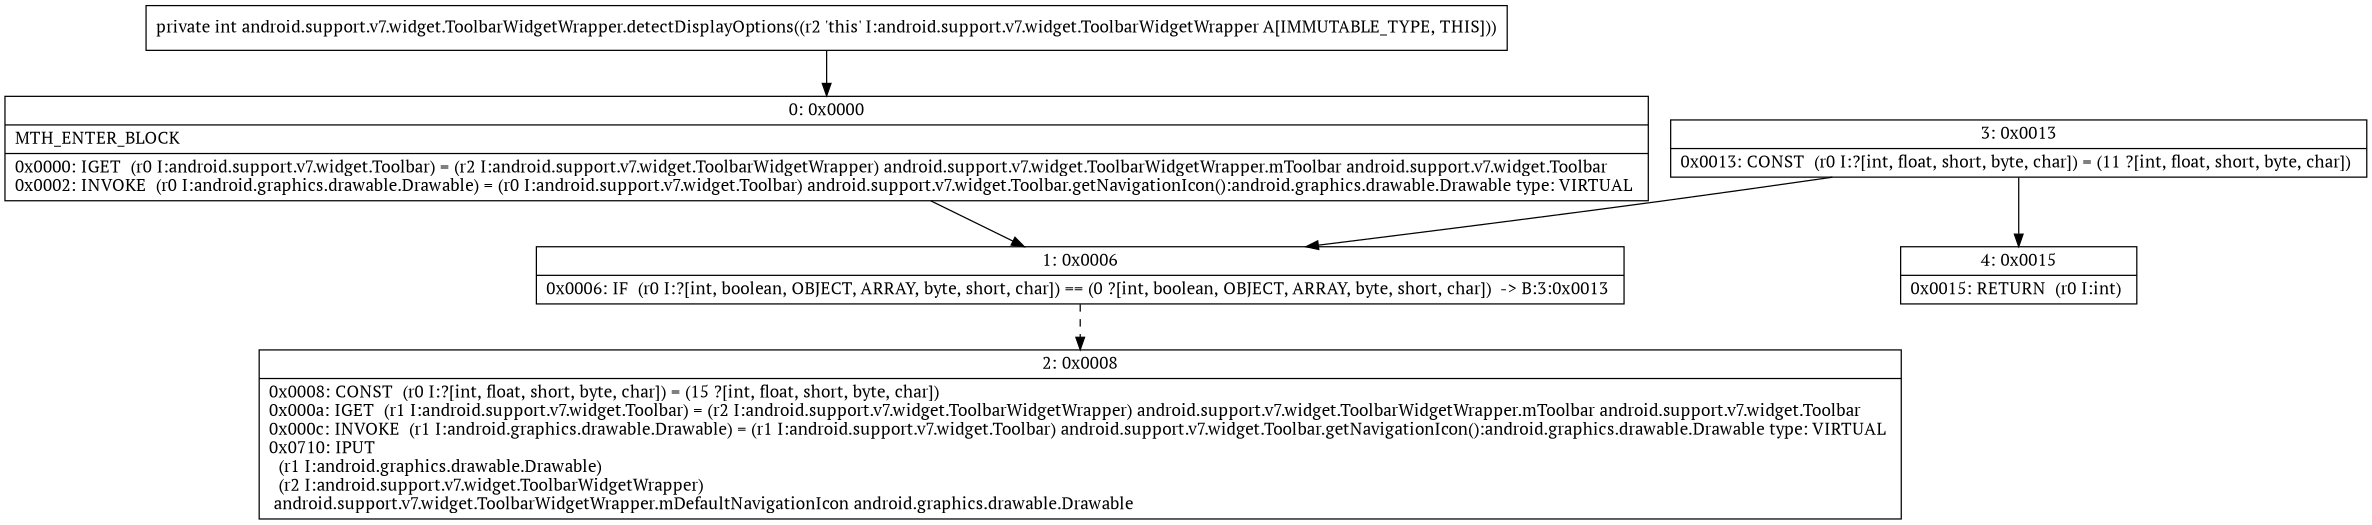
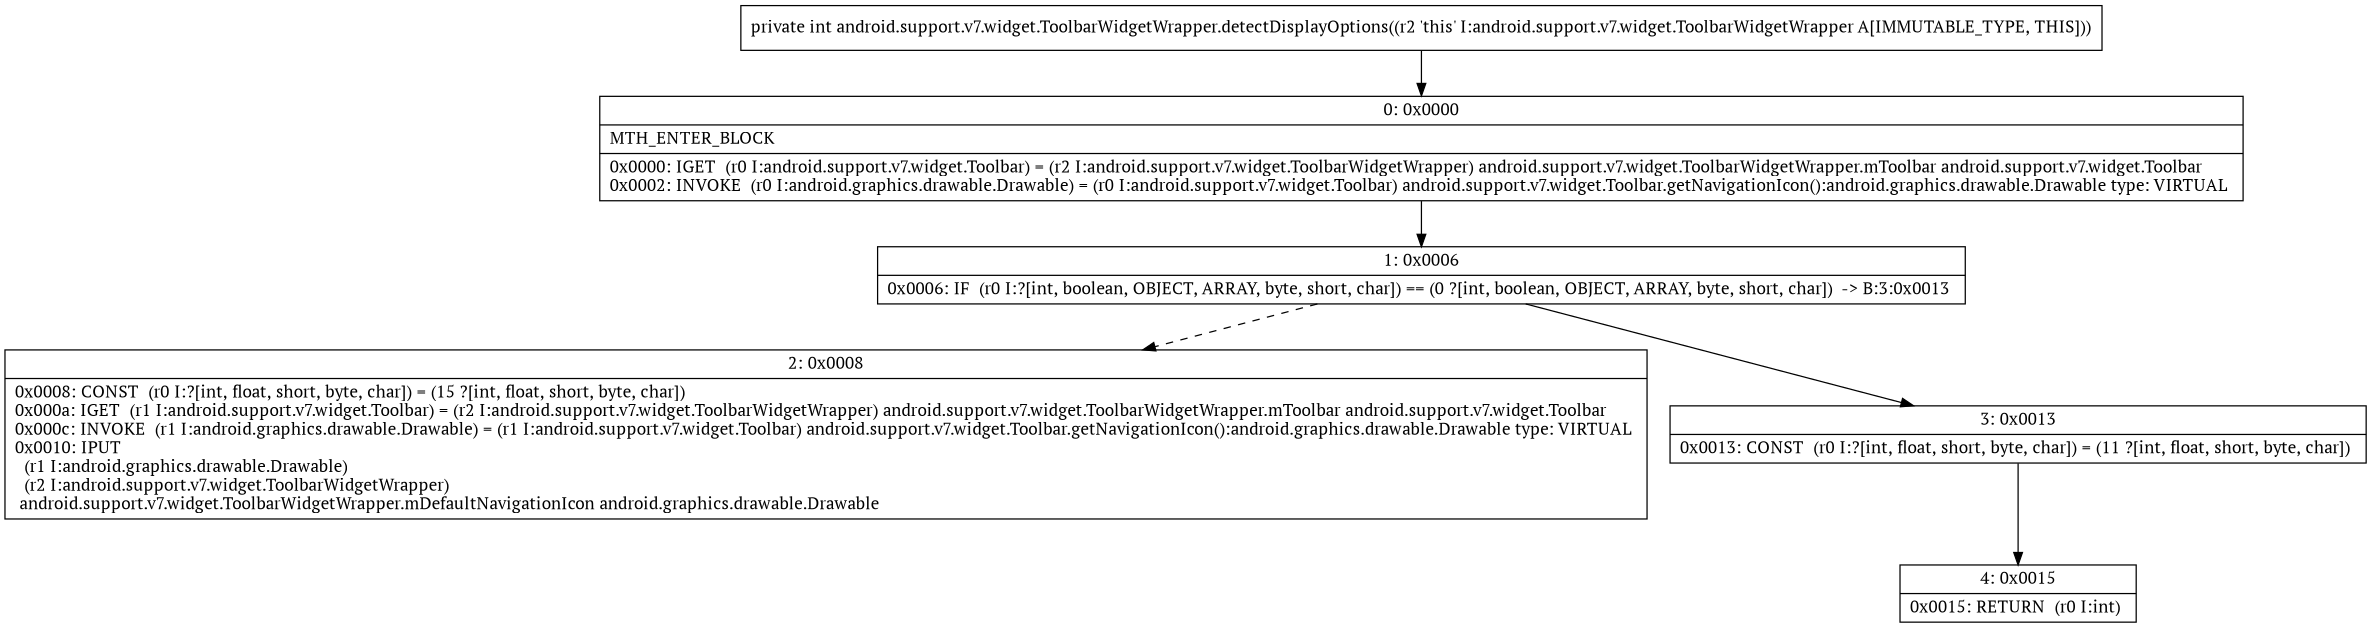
edge "3: 0x0013" -> "1: 0x0006": reversed
node "2: 0x0008": text "0x0710: IPUT" -> "0x0010: IPUT"
